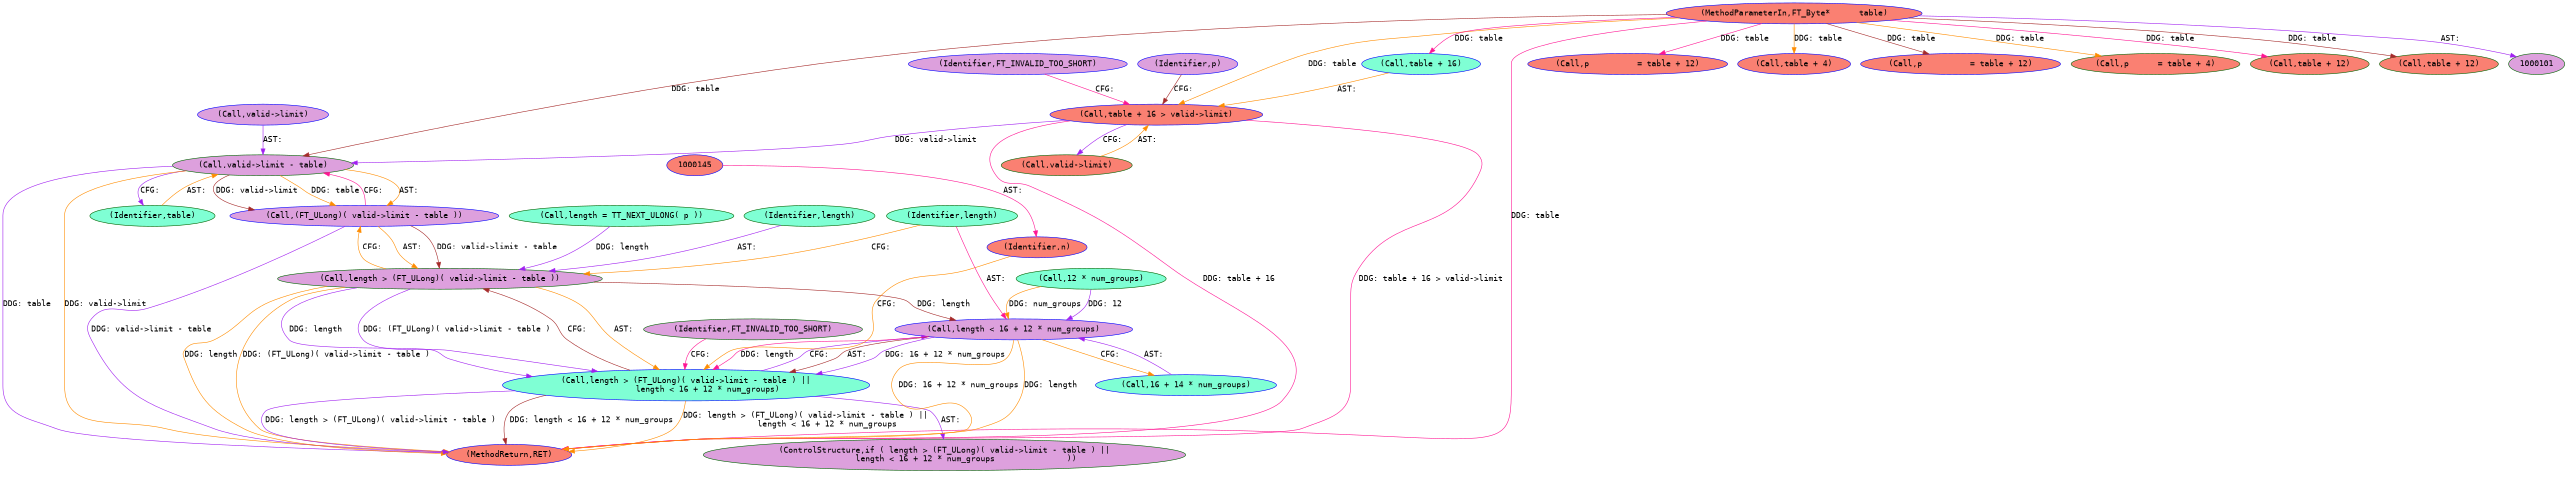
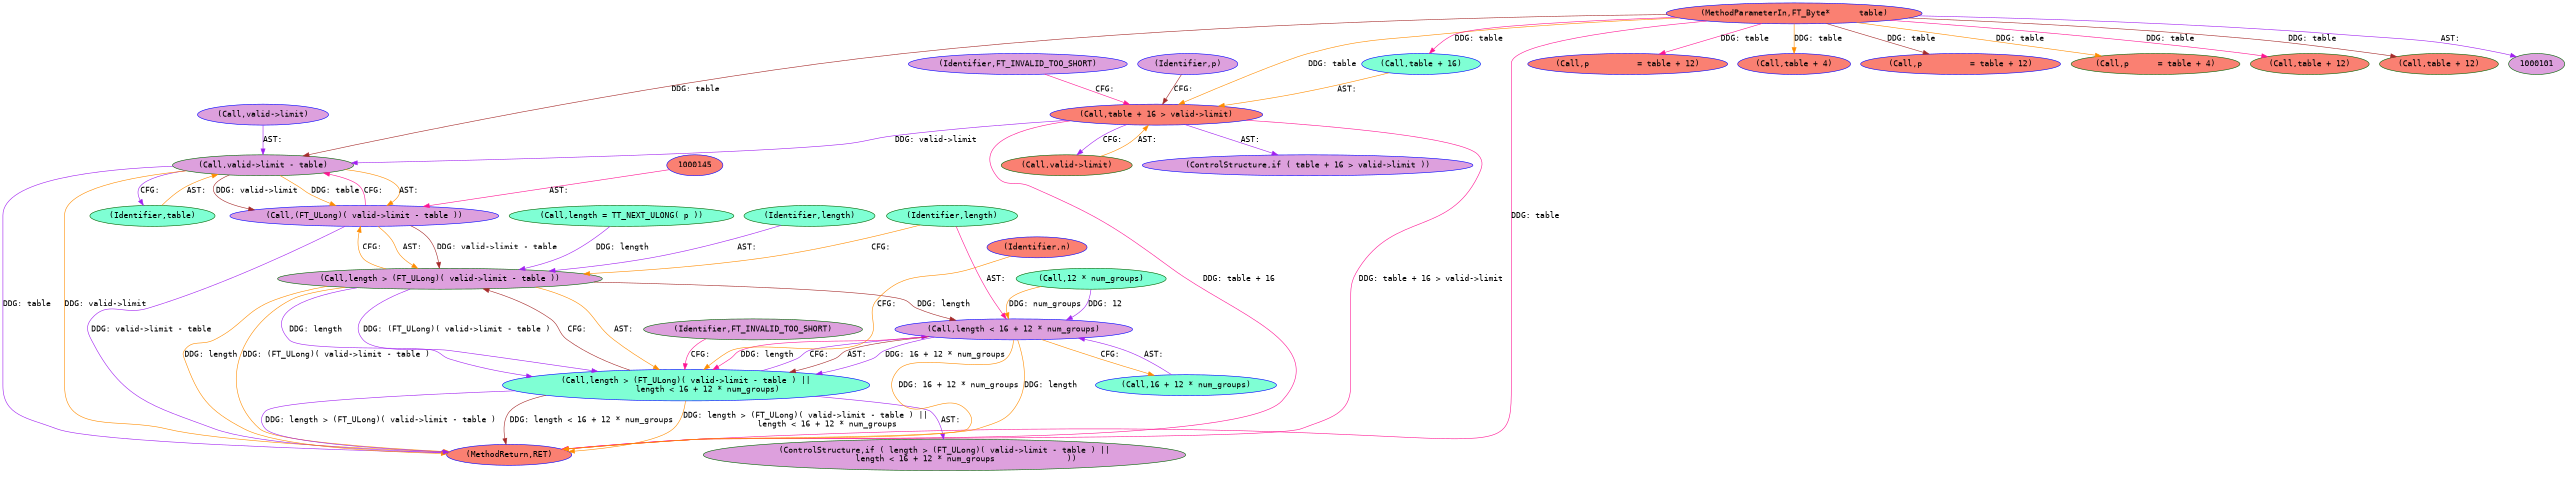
node "(ControlStructure,if ( table + 16 > valid->limit ))": added
edge "1000145" -> "(Identifier,n)": now "1000145" -> "(Call,(FT_ULong)( valid->limit - table ))"
node "(Call,16 + 14 * num_groups)": label "(Call,16 + 14 * num_groups)" -> "(Call,16 + 12 * num_groups)"
